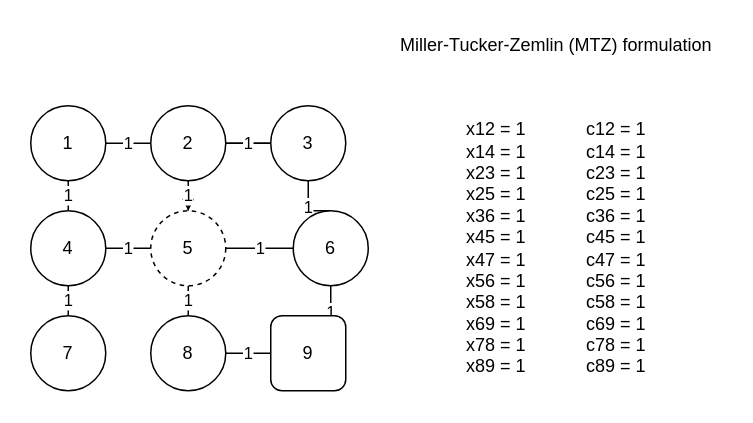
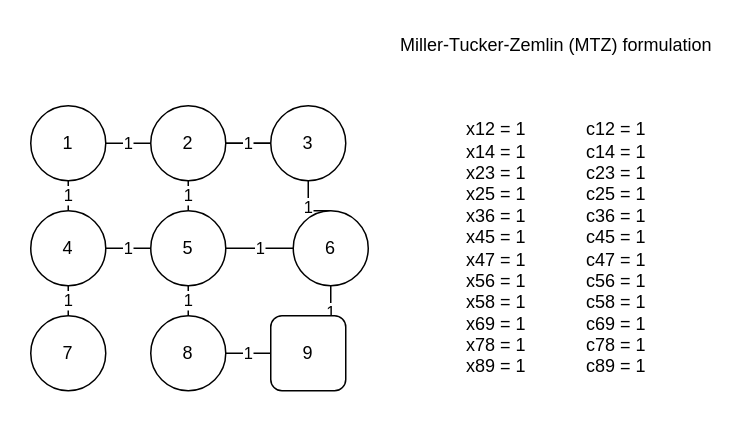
edge "2" -> "5": arrowhead open -> none
node "5": style dashed -> solid
